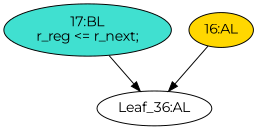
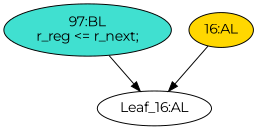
node "17:BL r_reg <= r_next;": label "17:BL r_reg <= r_next;" -> "97:BL r_reg <= r_next;"
node "Leaf_36:AL": label "Leaf_36:AL" -> "Leaf_16:AL"
